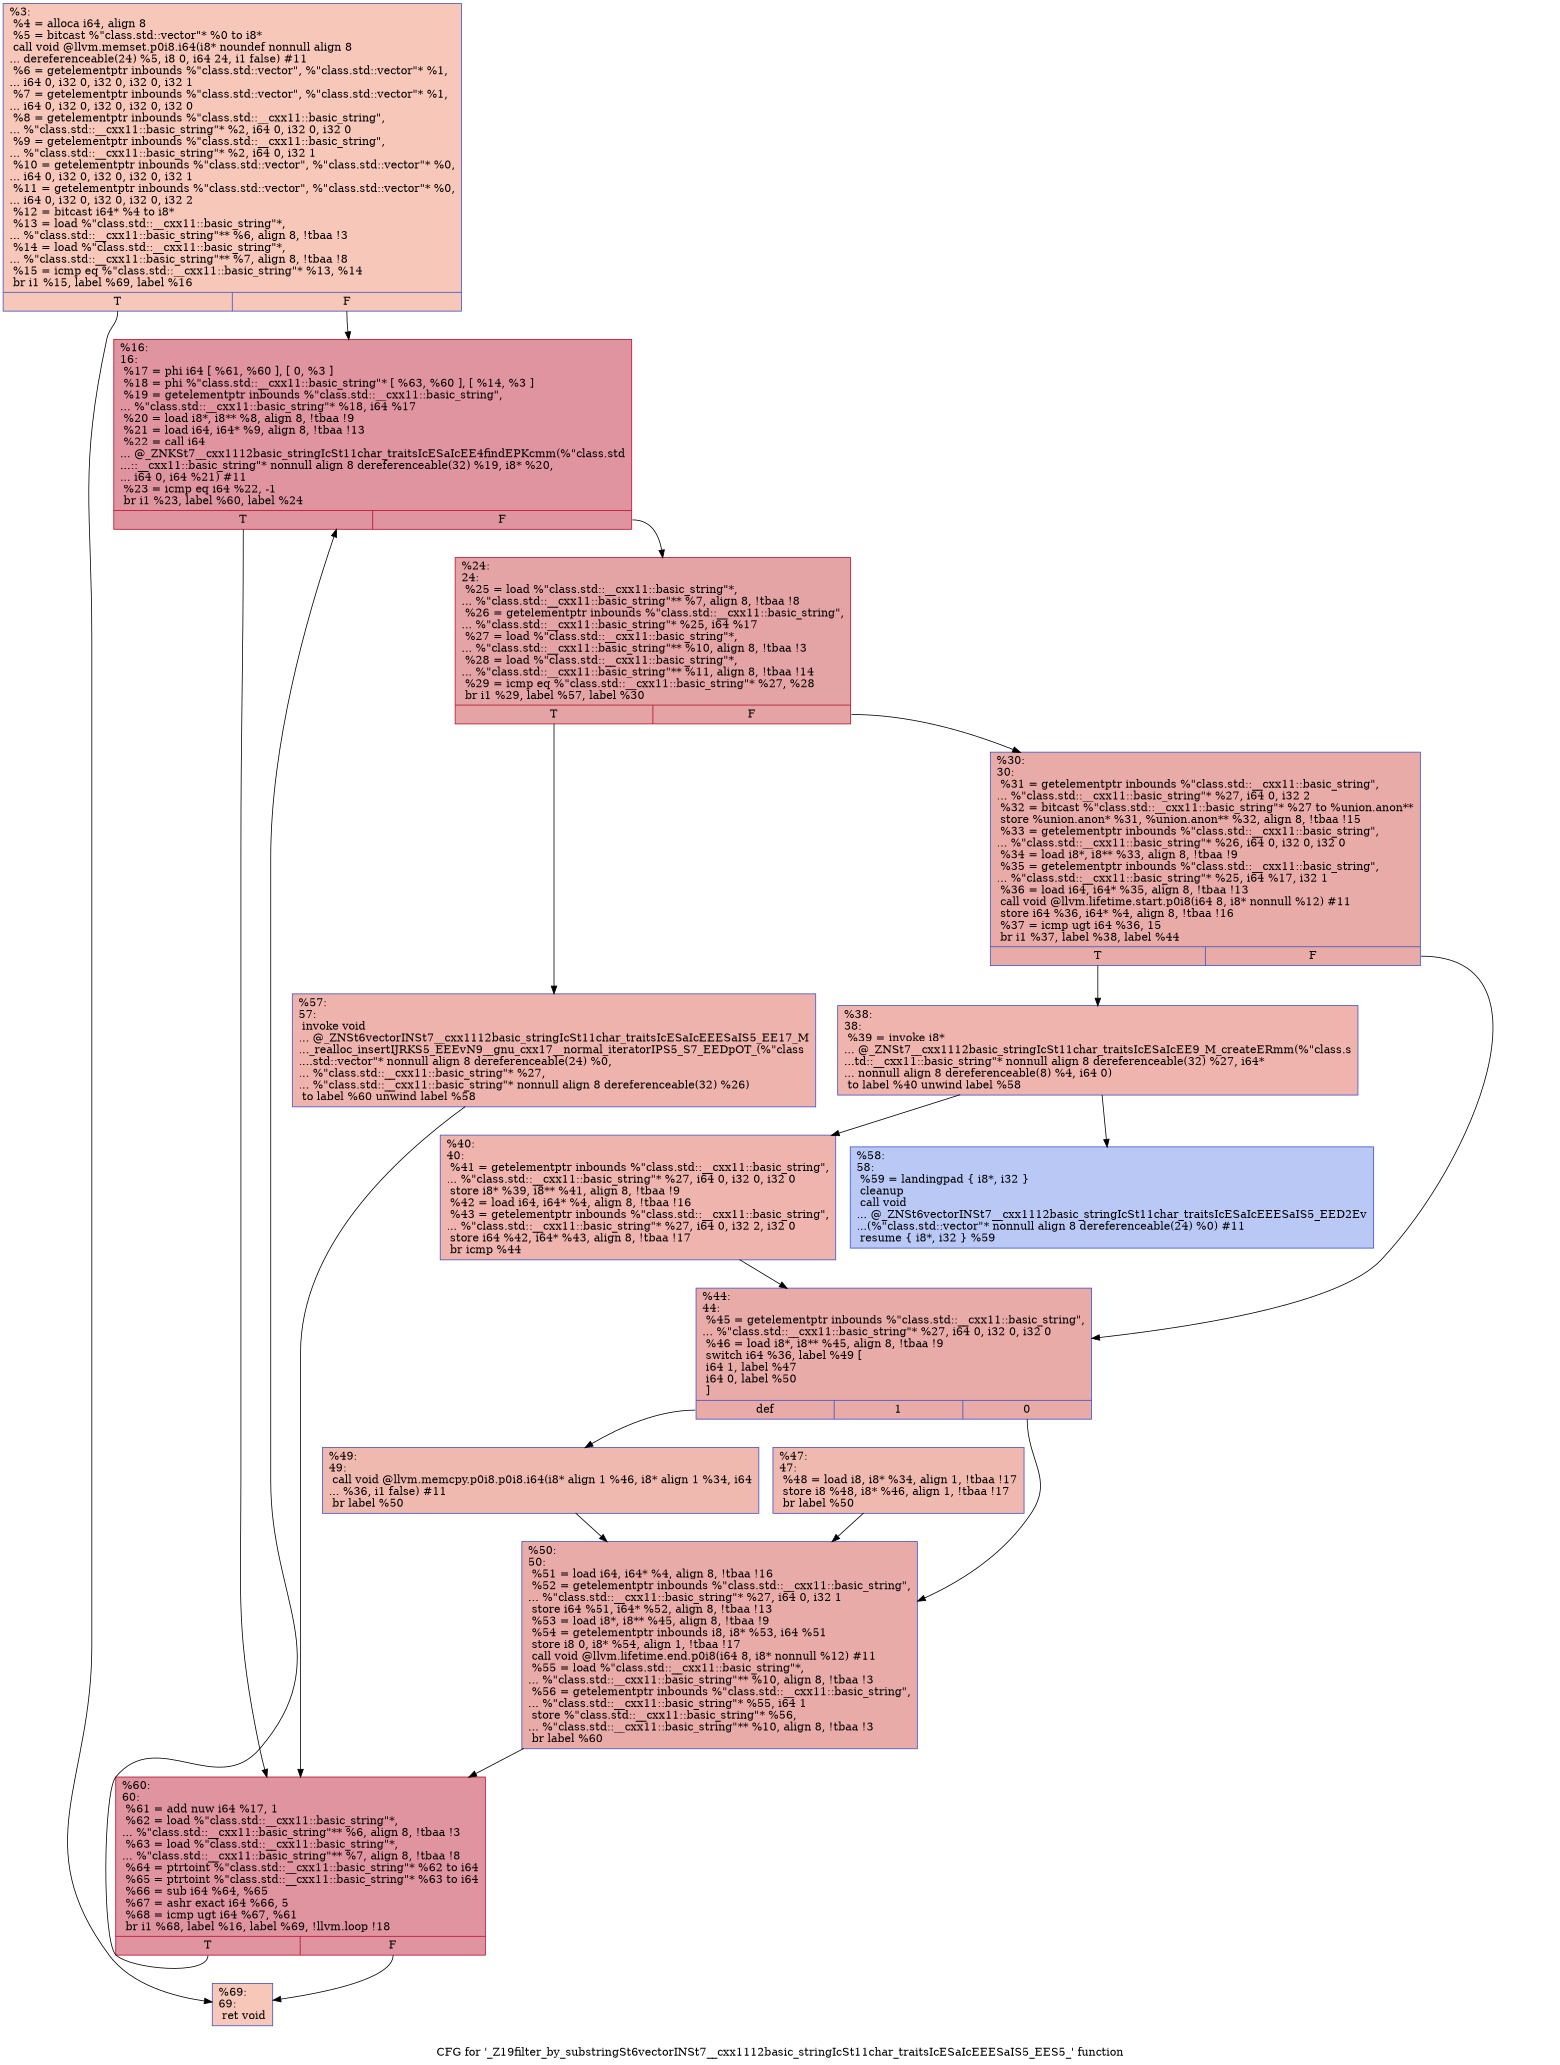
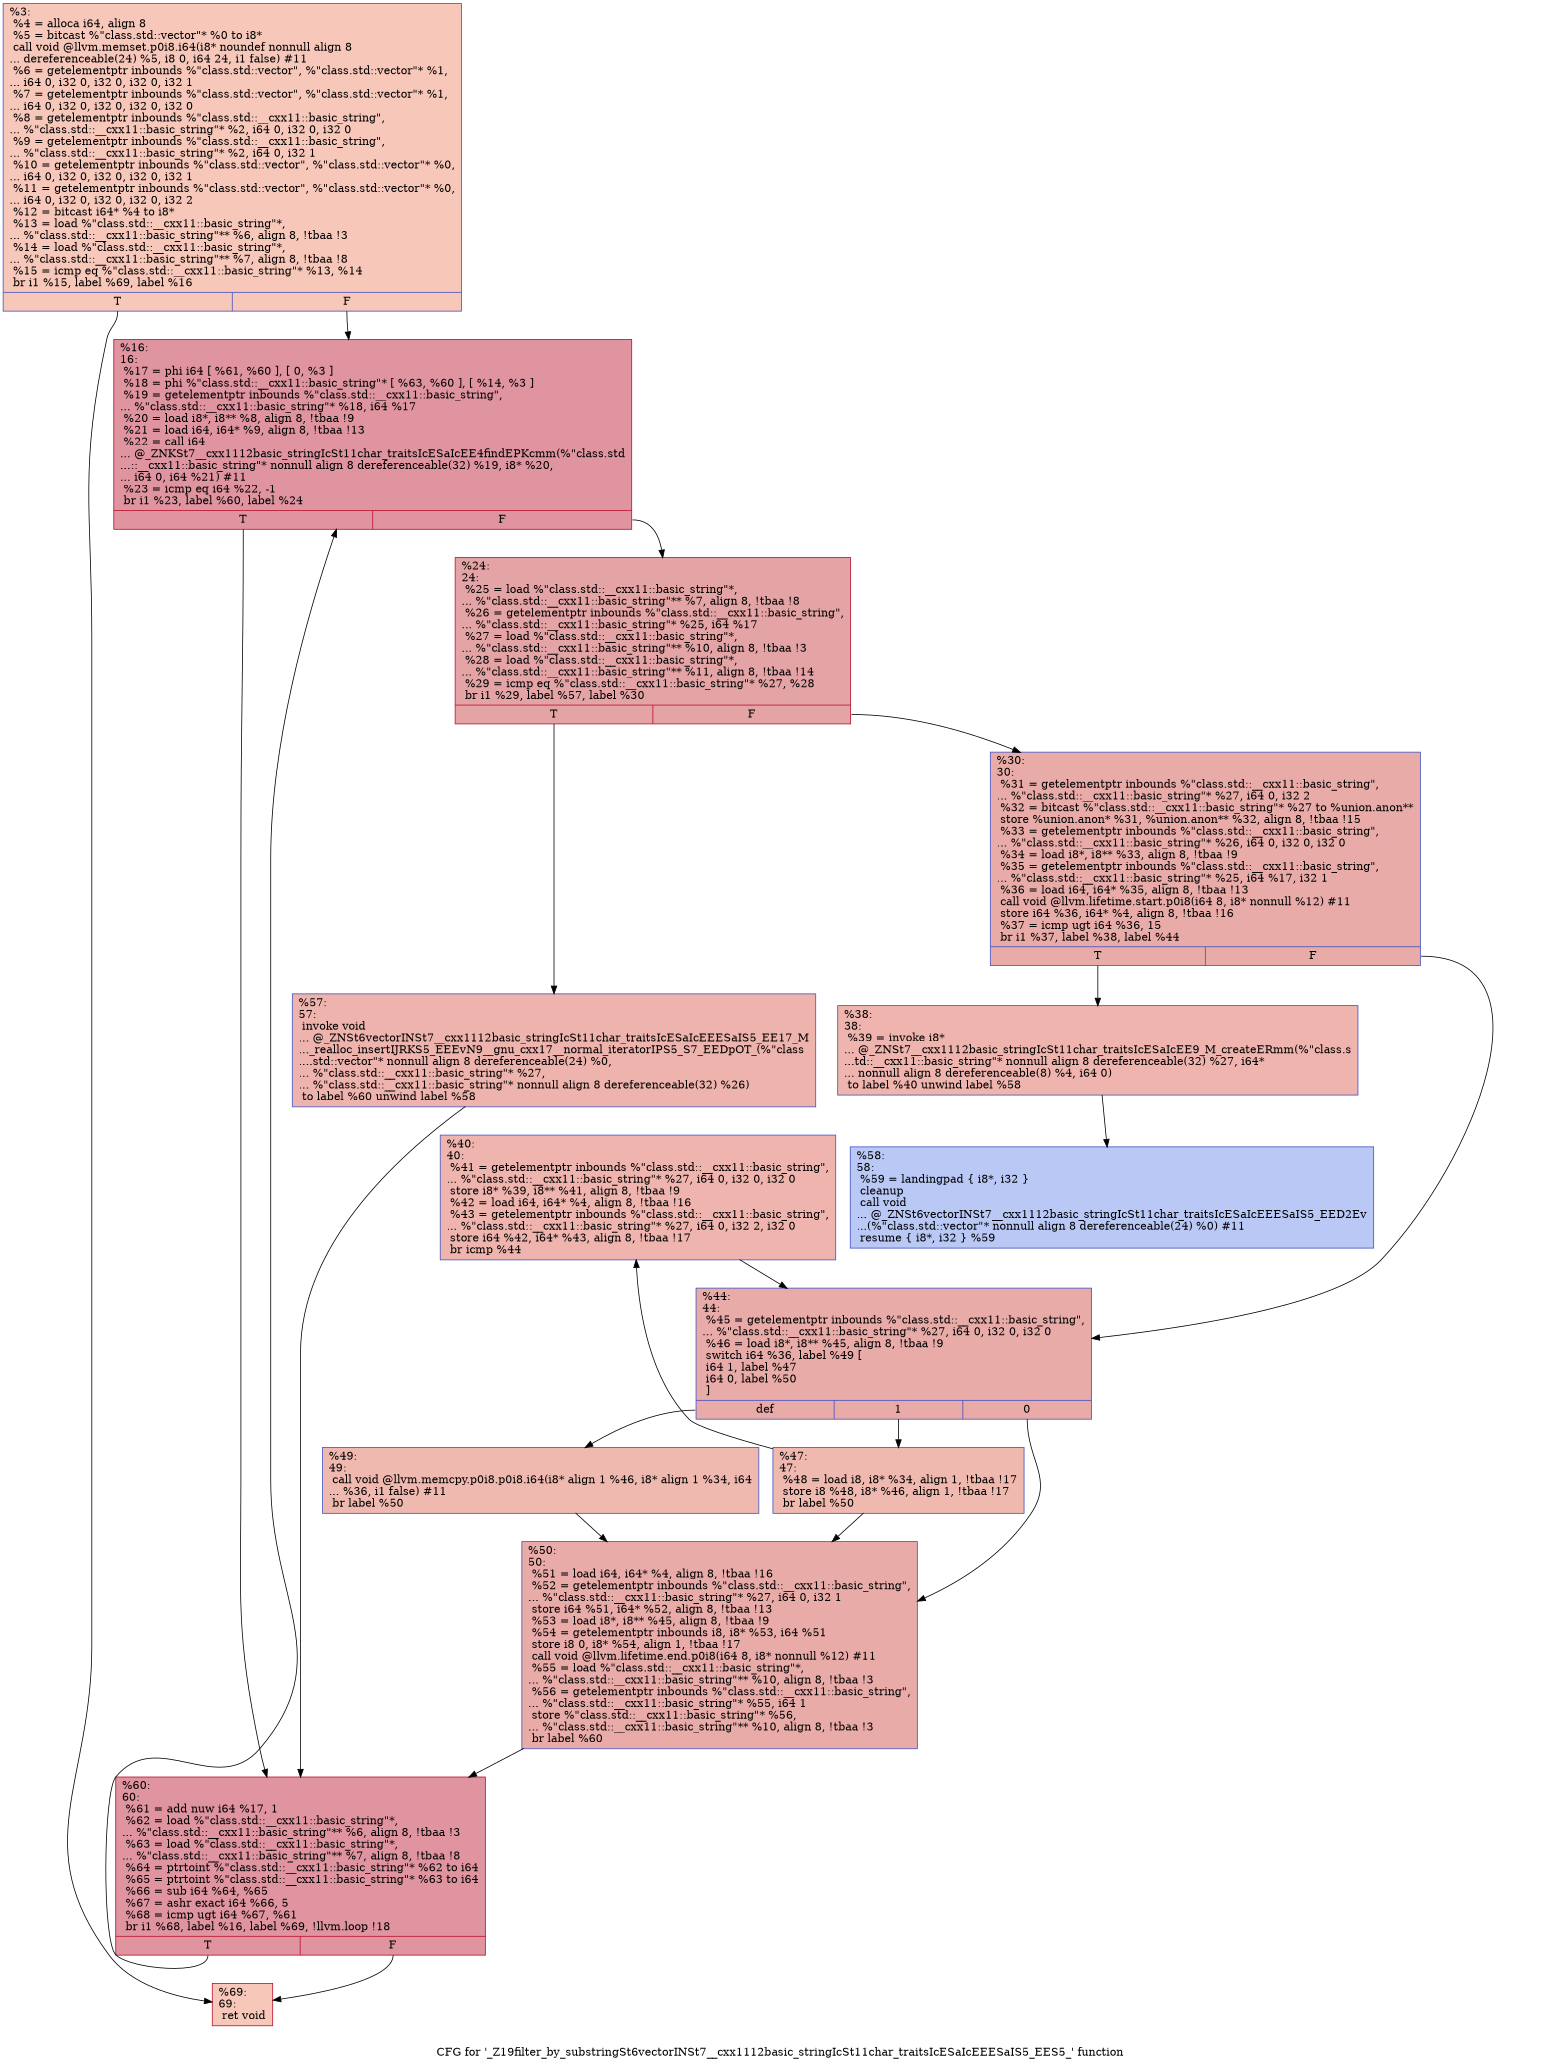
edge "%38:" -> "%40:": now "%47:" -> "%40:"
edge "%44:" -> "%47:": added
node "%69:": color #3d50c3ff -> #b70d28ff
